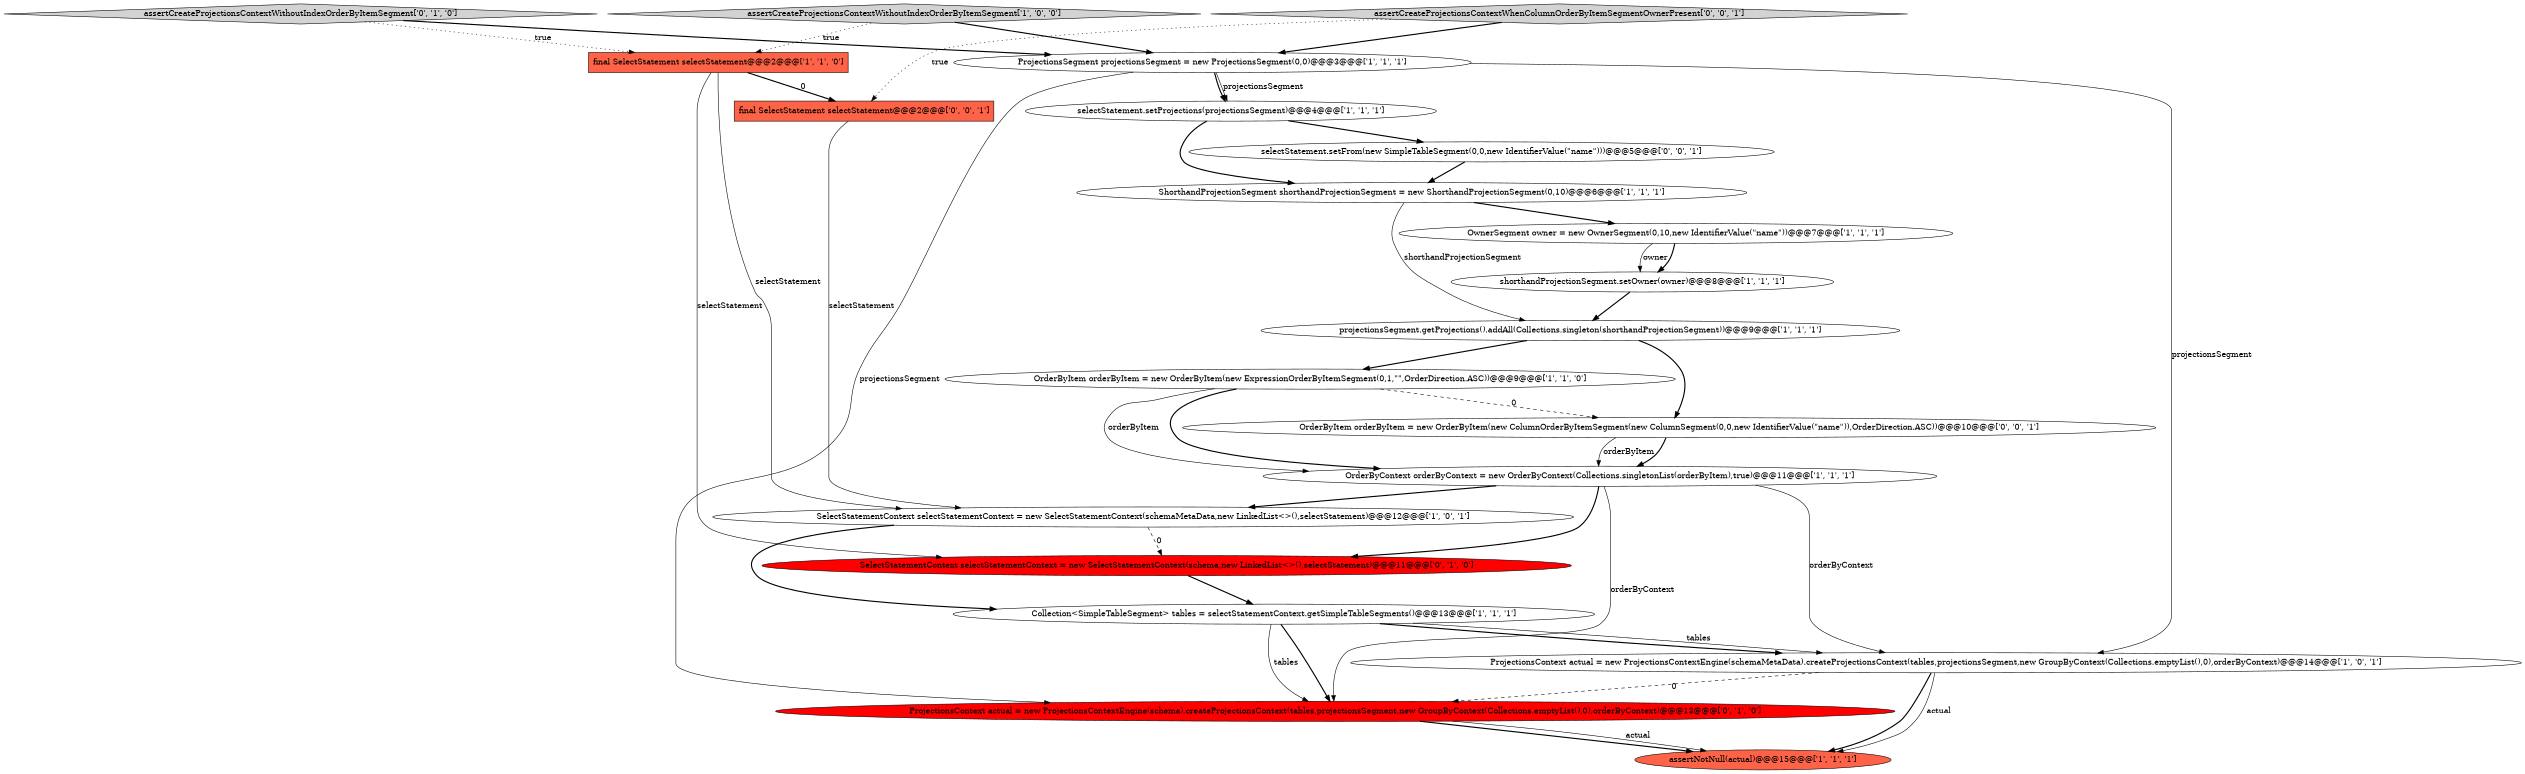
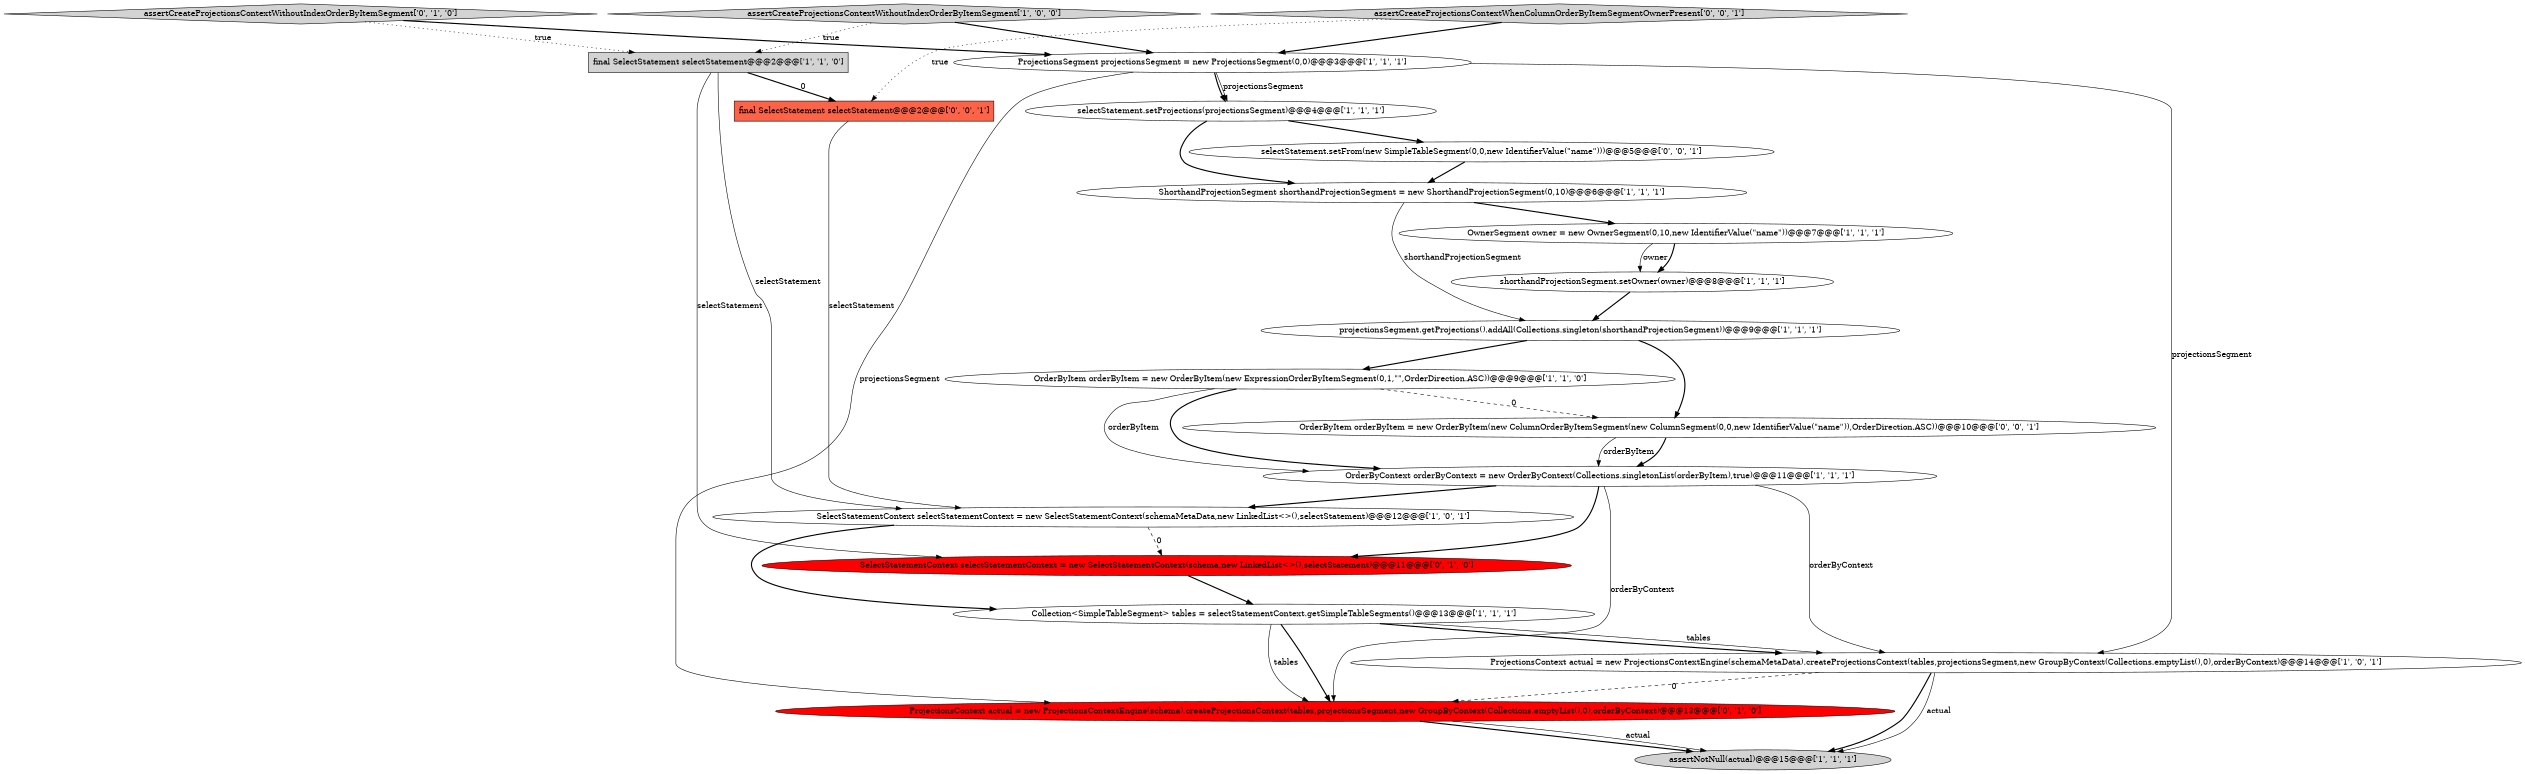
node "final SelectStatement selectStatement@@@2@@@['1', '1', '0']": fillcolor tomato -> lightgray
node "assertNotNull(actual)@@@15@@@['1', '1', '1']": fillcolor tomato -> lightgray
